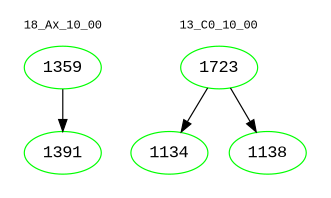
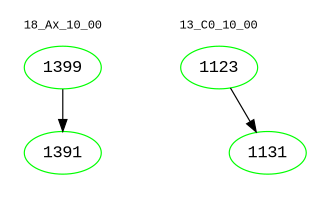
node "1359": label "1359" -> "1399"
node "1723": label "1723" -> "1123"
node "1134": removed
node "1138": label "1138" -> "1131"
